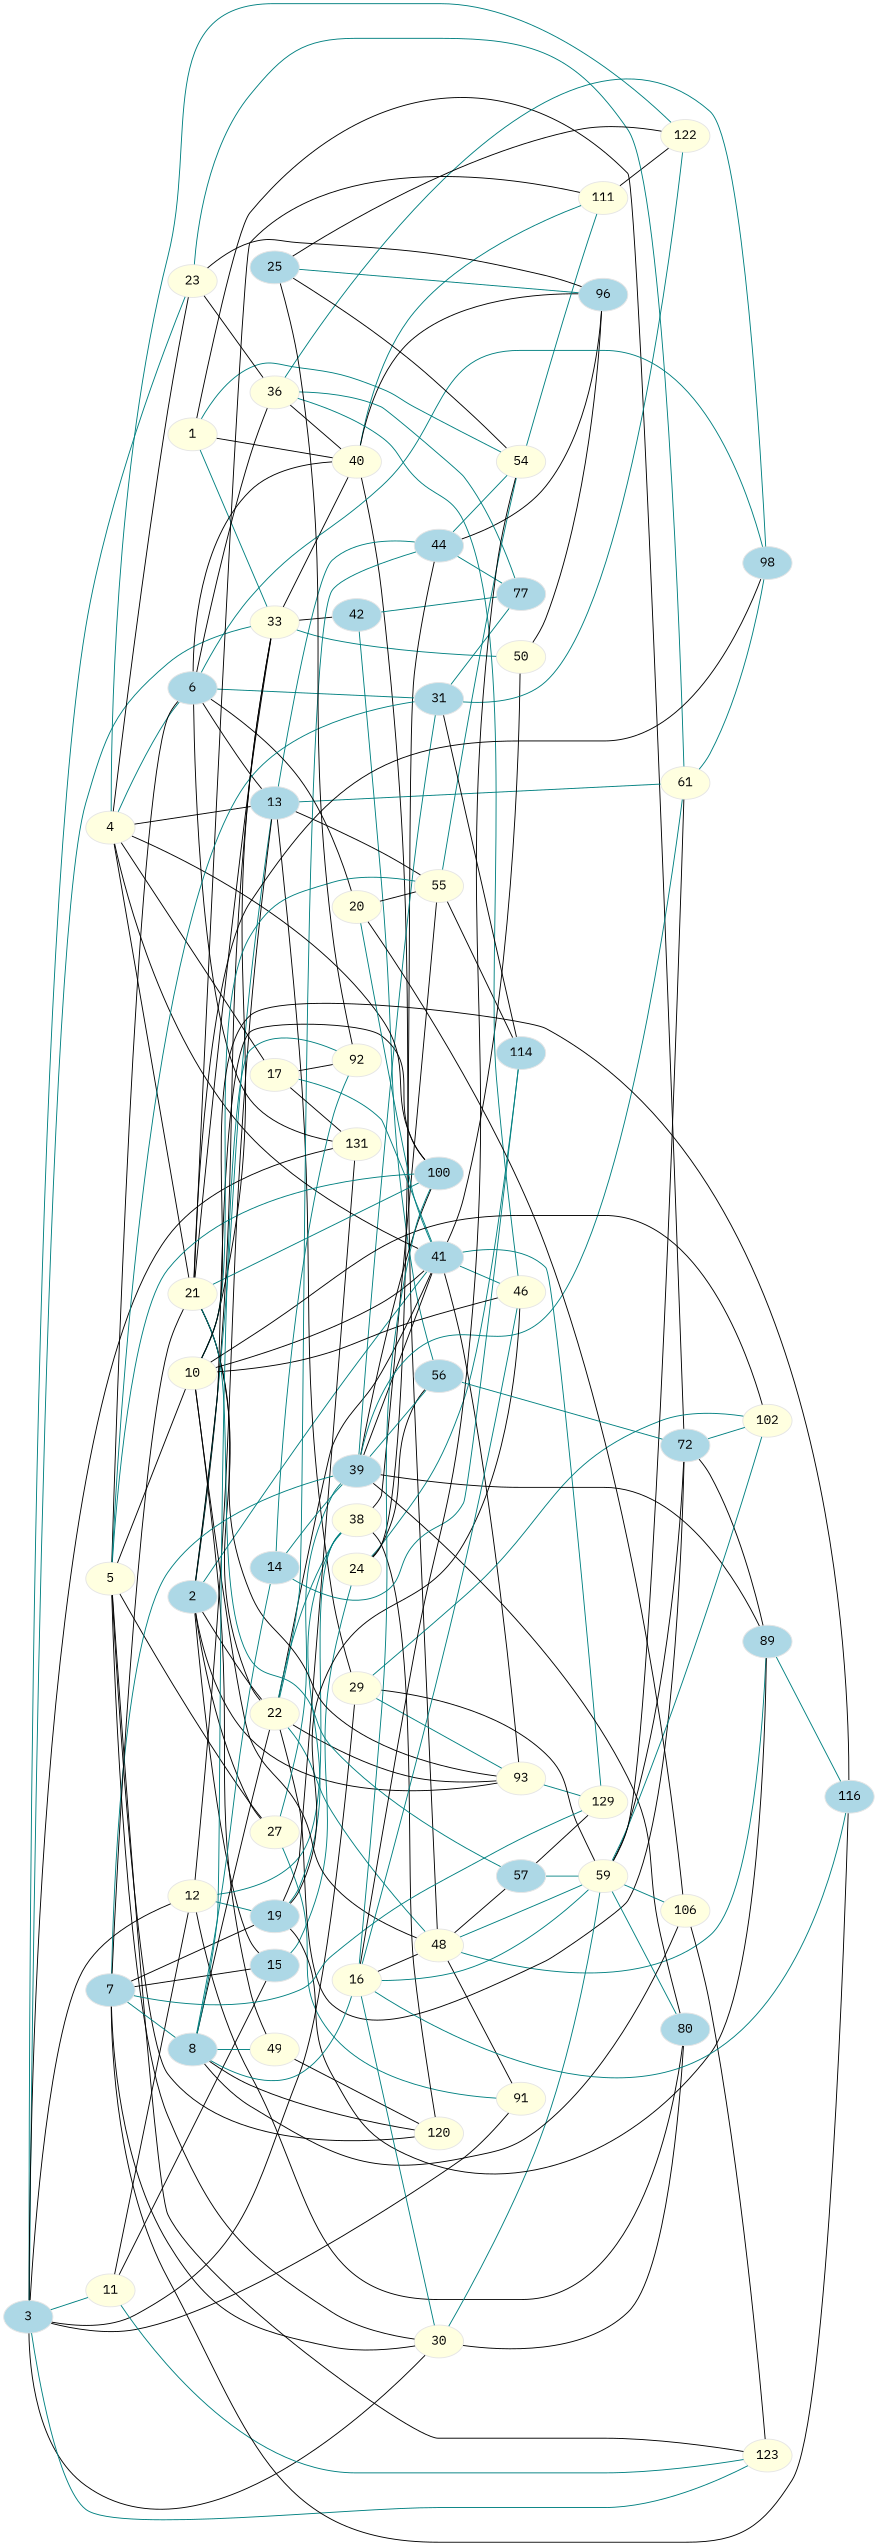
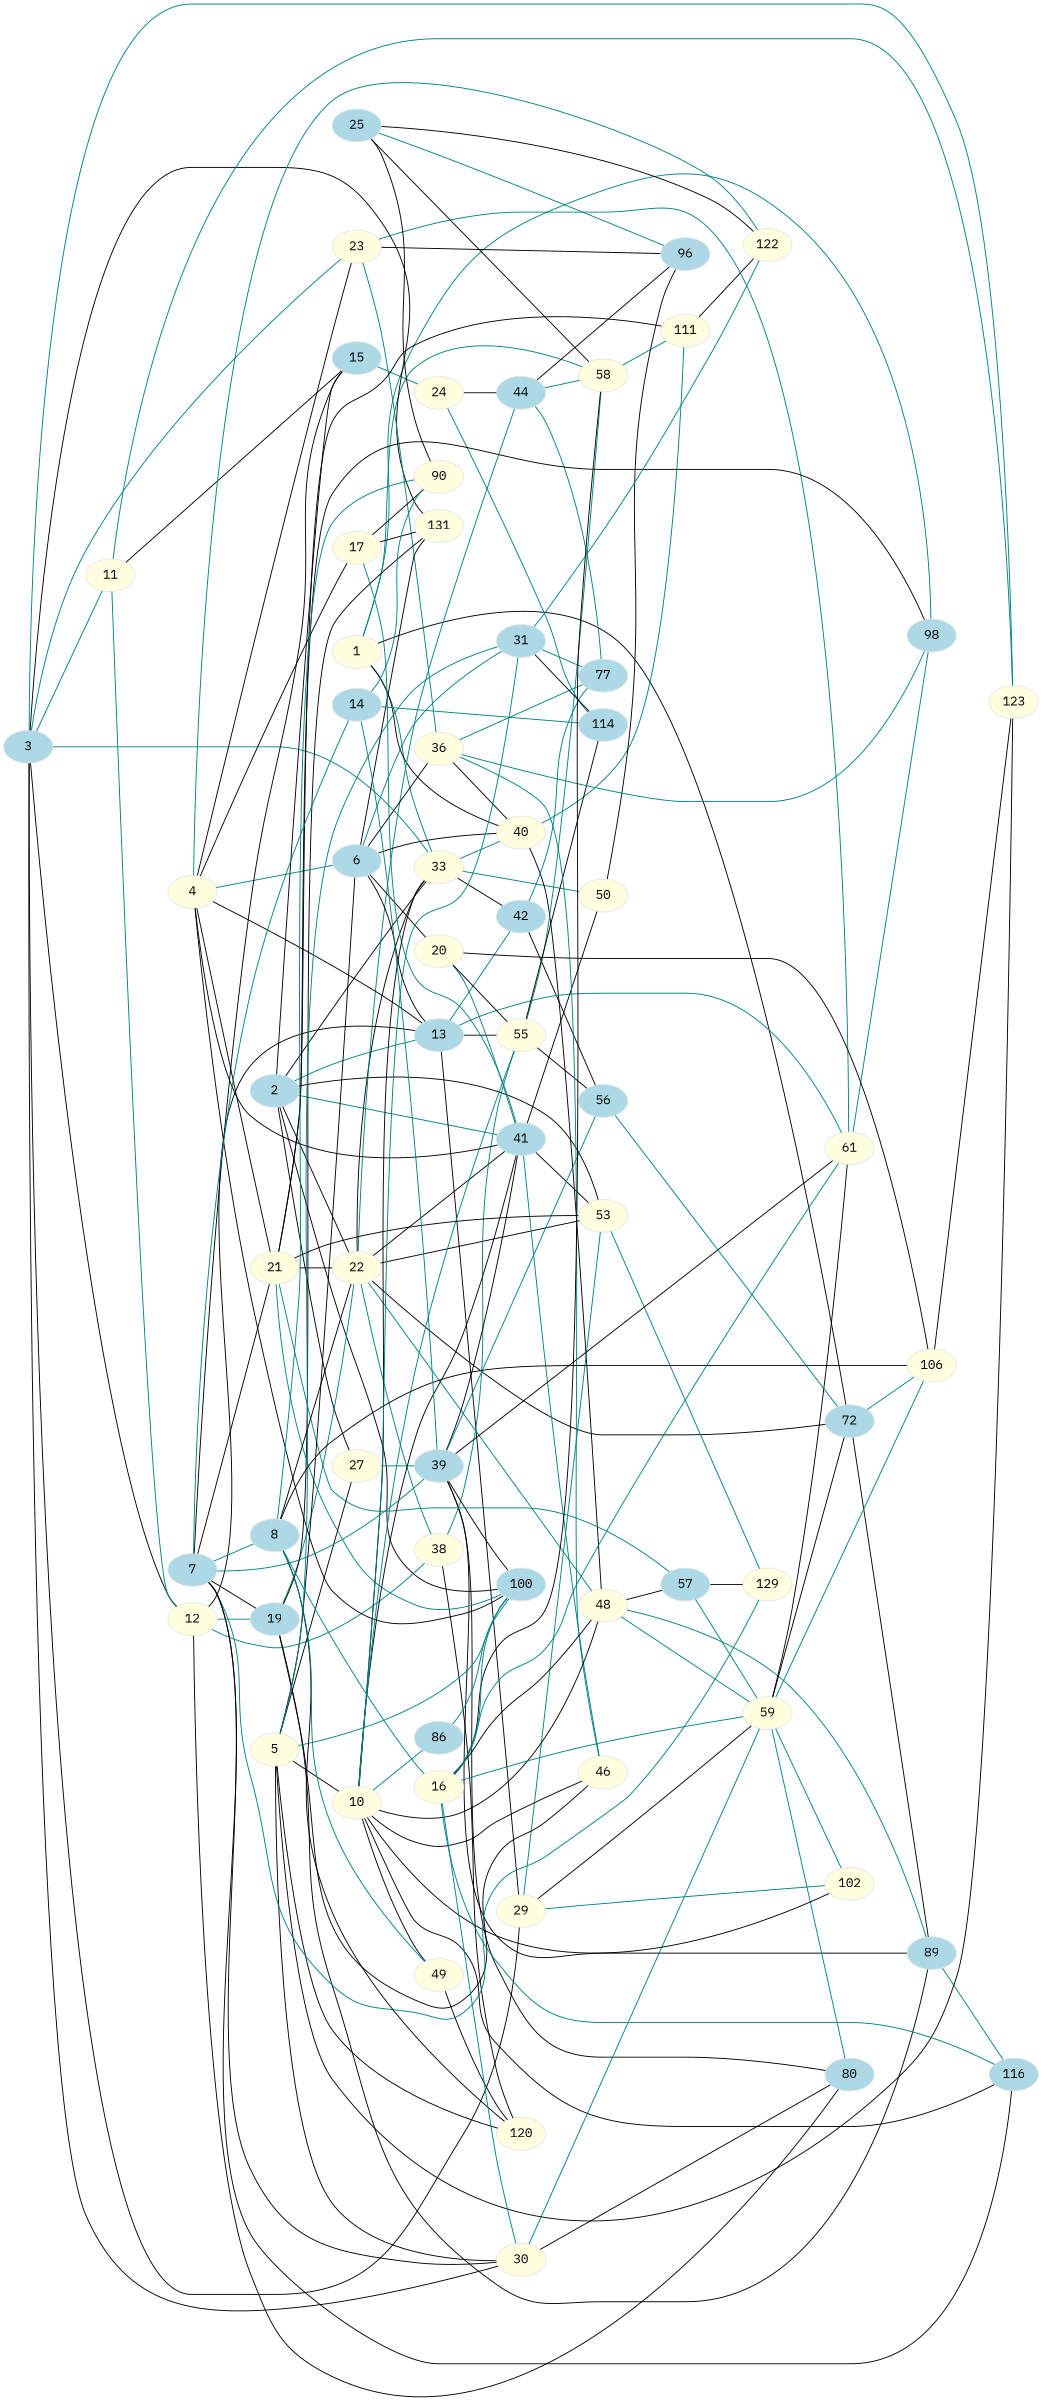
edge "96" -- "40": removed
edge "23" -- "36": color black -> teal
edge "98" -- "6": now "98" -- "1"
node "54": label "54" -> "58"
edge "40" -- "33": color black -> teal
edge "44" -- "13": now "42" -- "13"
edge "33" -- "21": now "33" -- "22"
edge "42" -- "56": color teal -> black
edge "31" -- "39": now "31" -- "10"
node "92": label "92" -> "90"
edge "55" -- "38": color black -> teal
edge "61" -- "39": color teal -> black
edge "102" -- "72": now "106" -- "72"
edge "41" -- "129": removed
edge "56" -- "24": now "56" -- "55"
edge "46" -- "16": now "61" -- "16"
edge "38" -- "19": now "22" -- "19"
node "86": added
node "93": label "93" -> "53"
edge "14" -- "8": now "14" -- "7"
node "91": removed
edge "12" -- "11": color black -> teal
